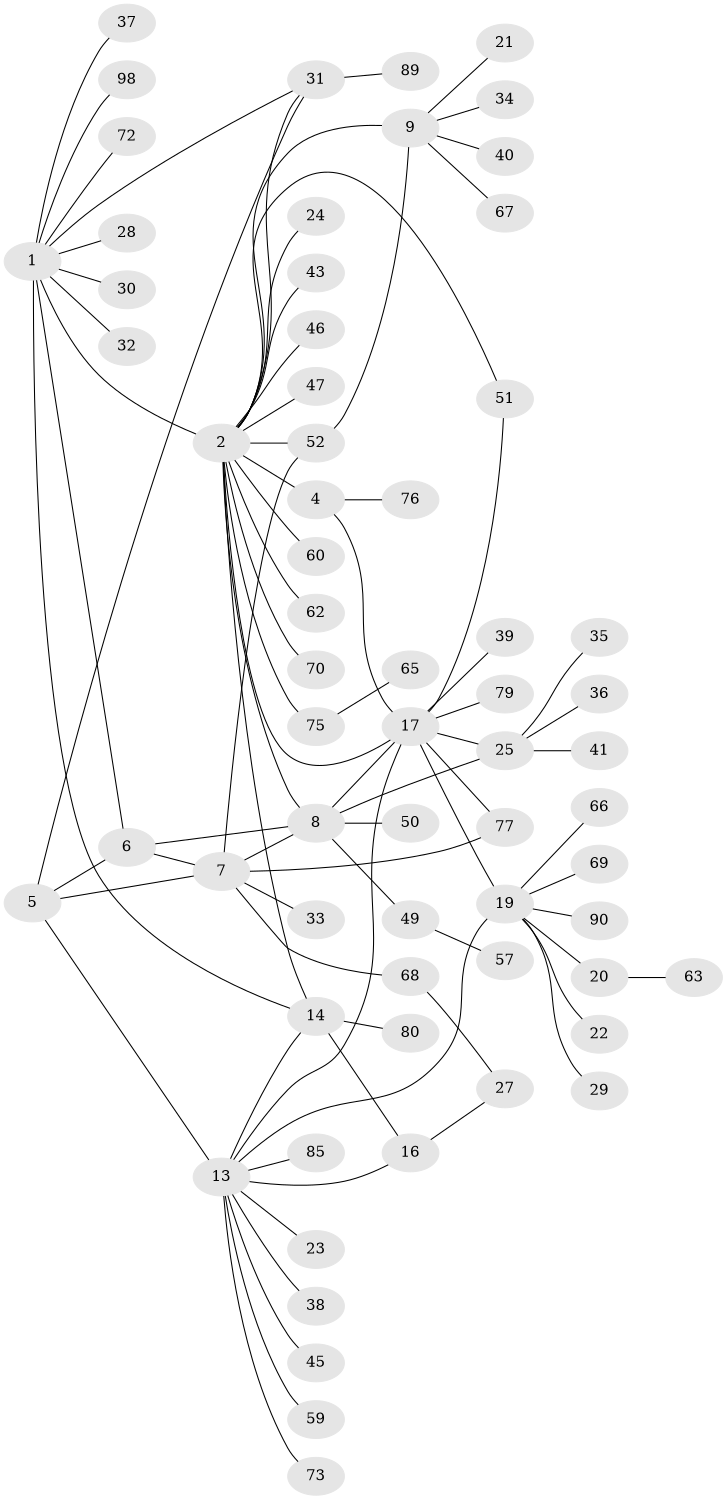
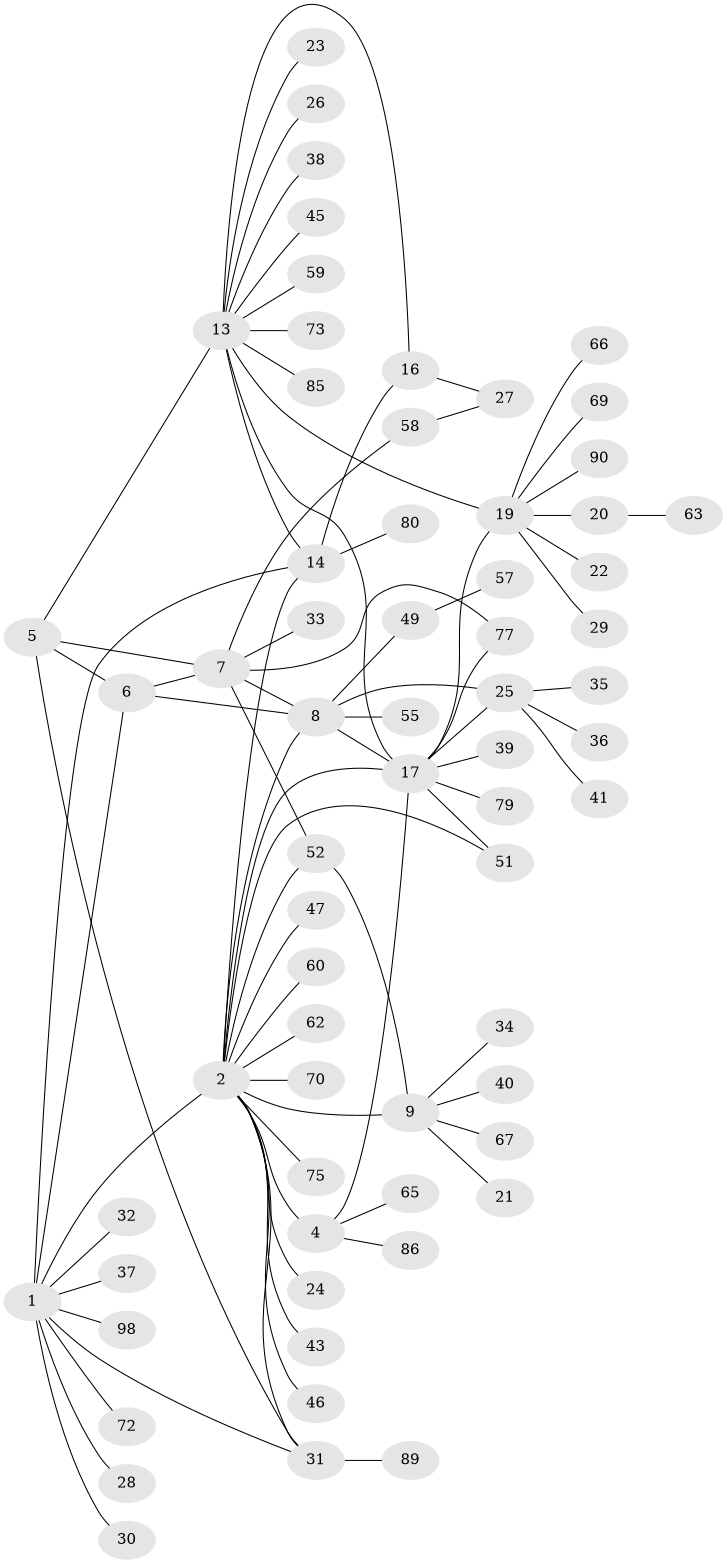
node "26": added
node "76": label "76" -> "86"
edge "65" -- "75": now "65" -- "4"
node "50": label "50" -> "55"
node "68": label "68" -> "58"
